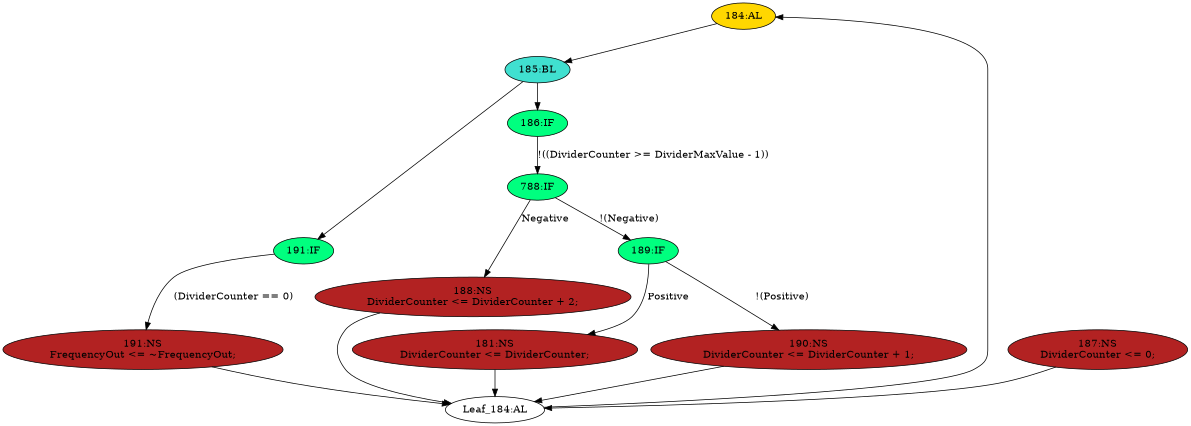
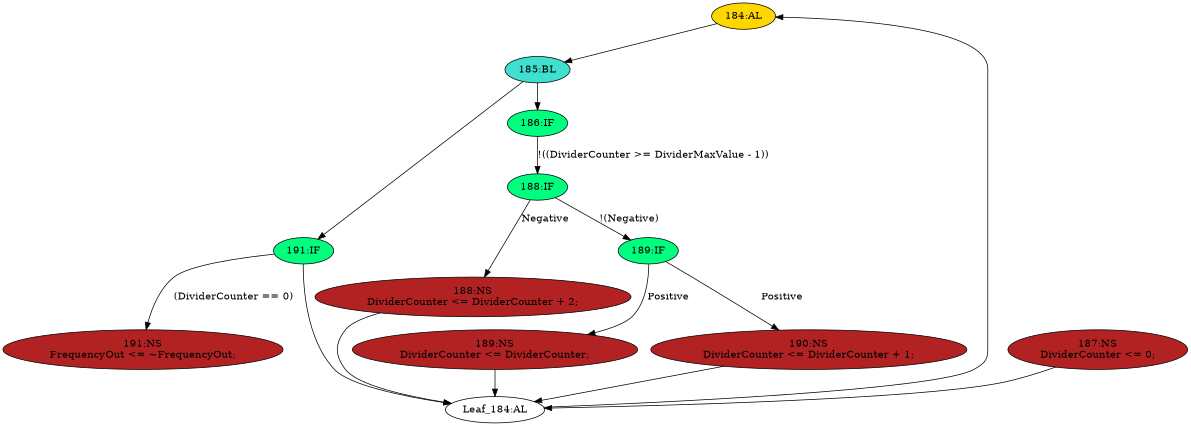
node "788:IF": label "788:IF" -> "188:IF"
edge "189:IF" -> "190:NS DividerCounter <= DividerCounter + 1;": label "!(Positive)" -> "Positive"
node "181:NS DividerCounter <= DividerCounter;": label "181:NS DividerCounter <= DividerCounter;" -> "189:NS DividerCounter <= DividerCounter;"
edge "191:NS FrequencyOut <= ~FrequencyOut;" -> "Leaf_184:AL": now "191:IF" -> "Leaf_184:AL"
